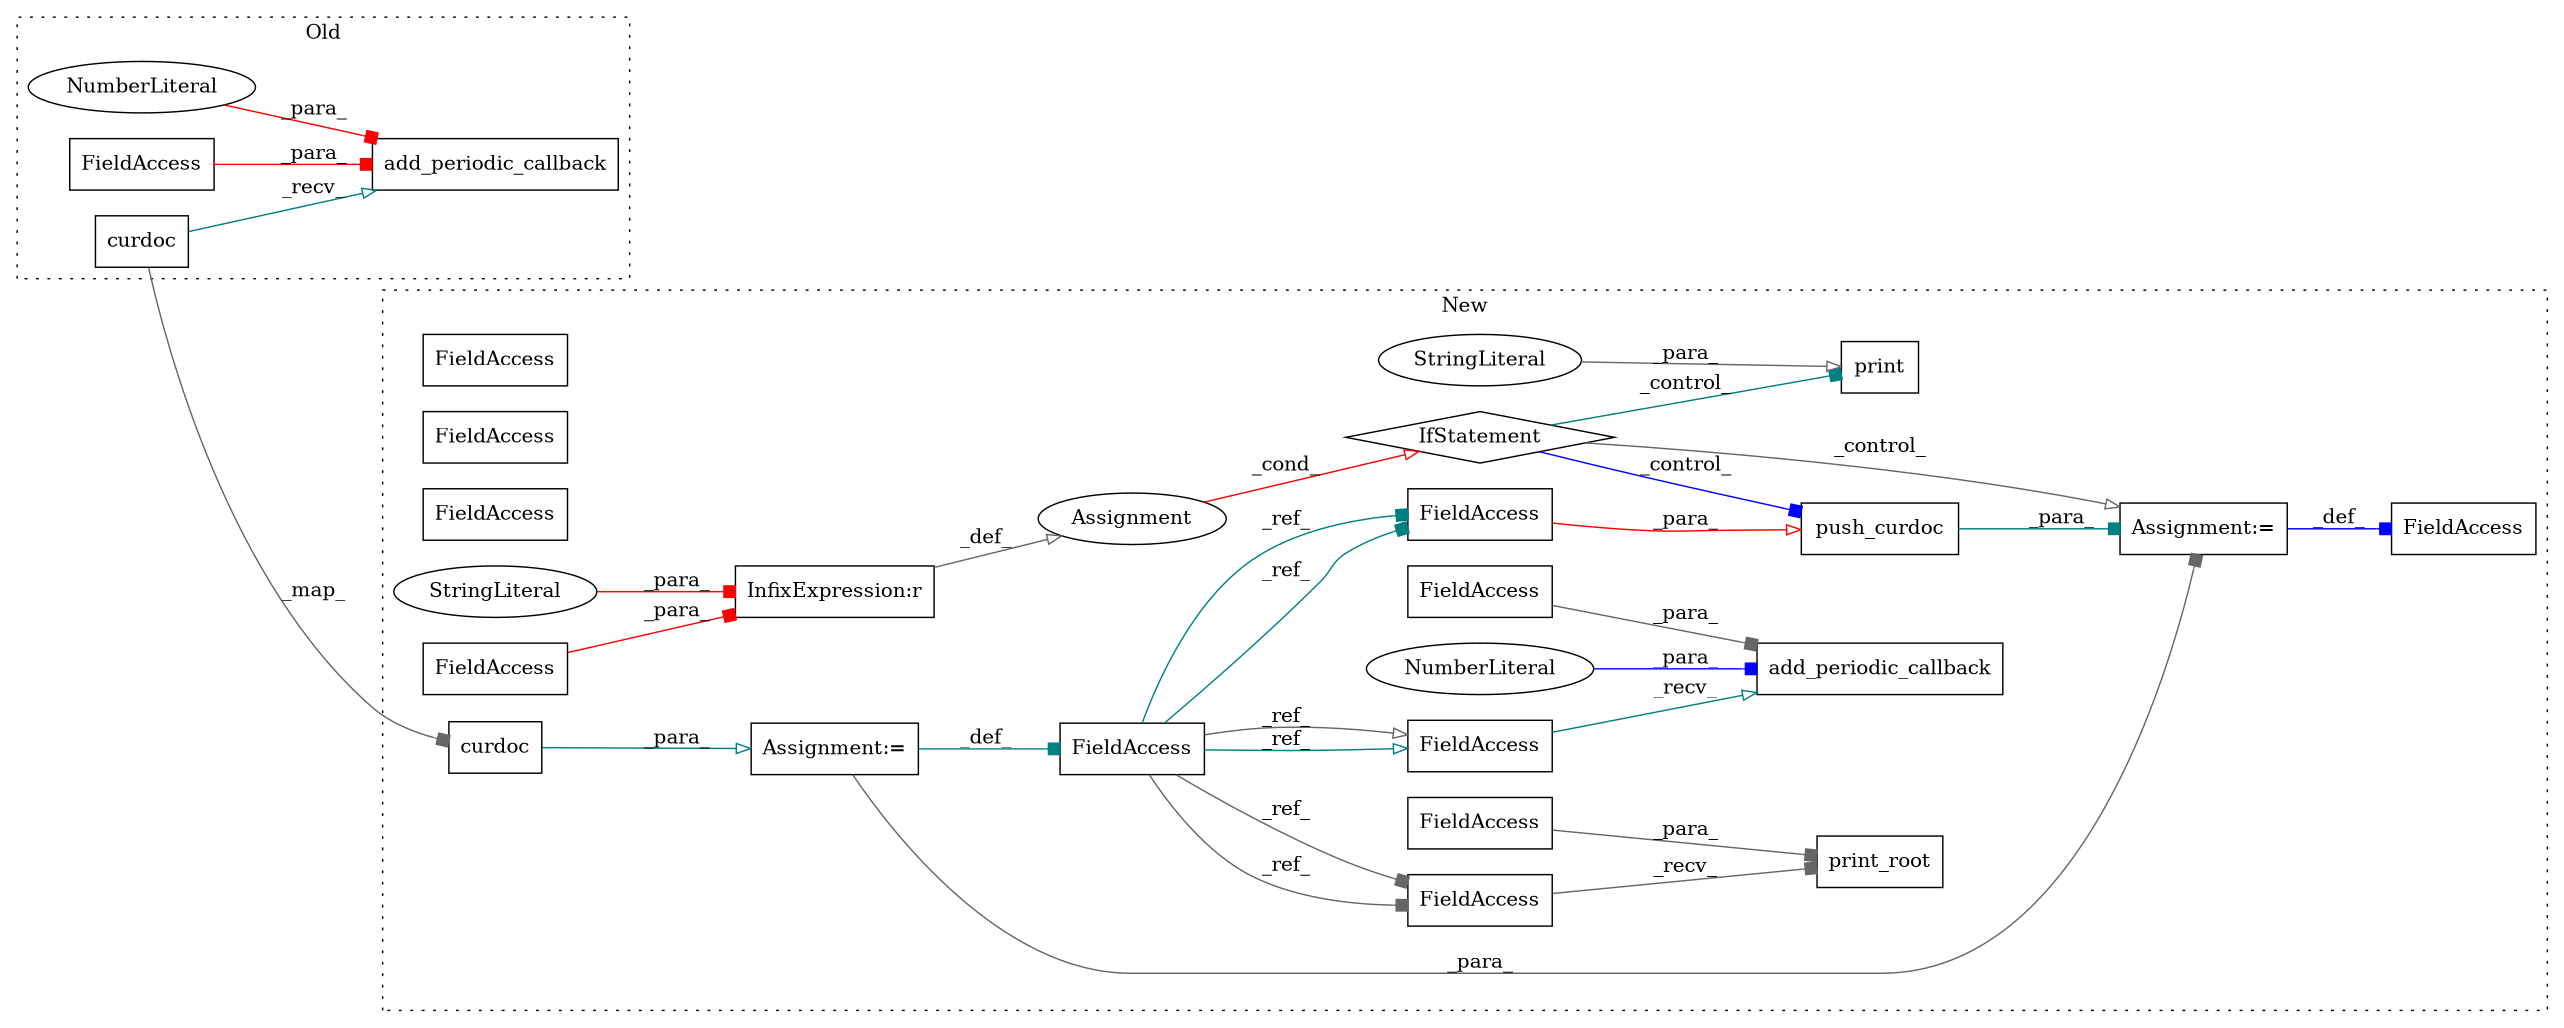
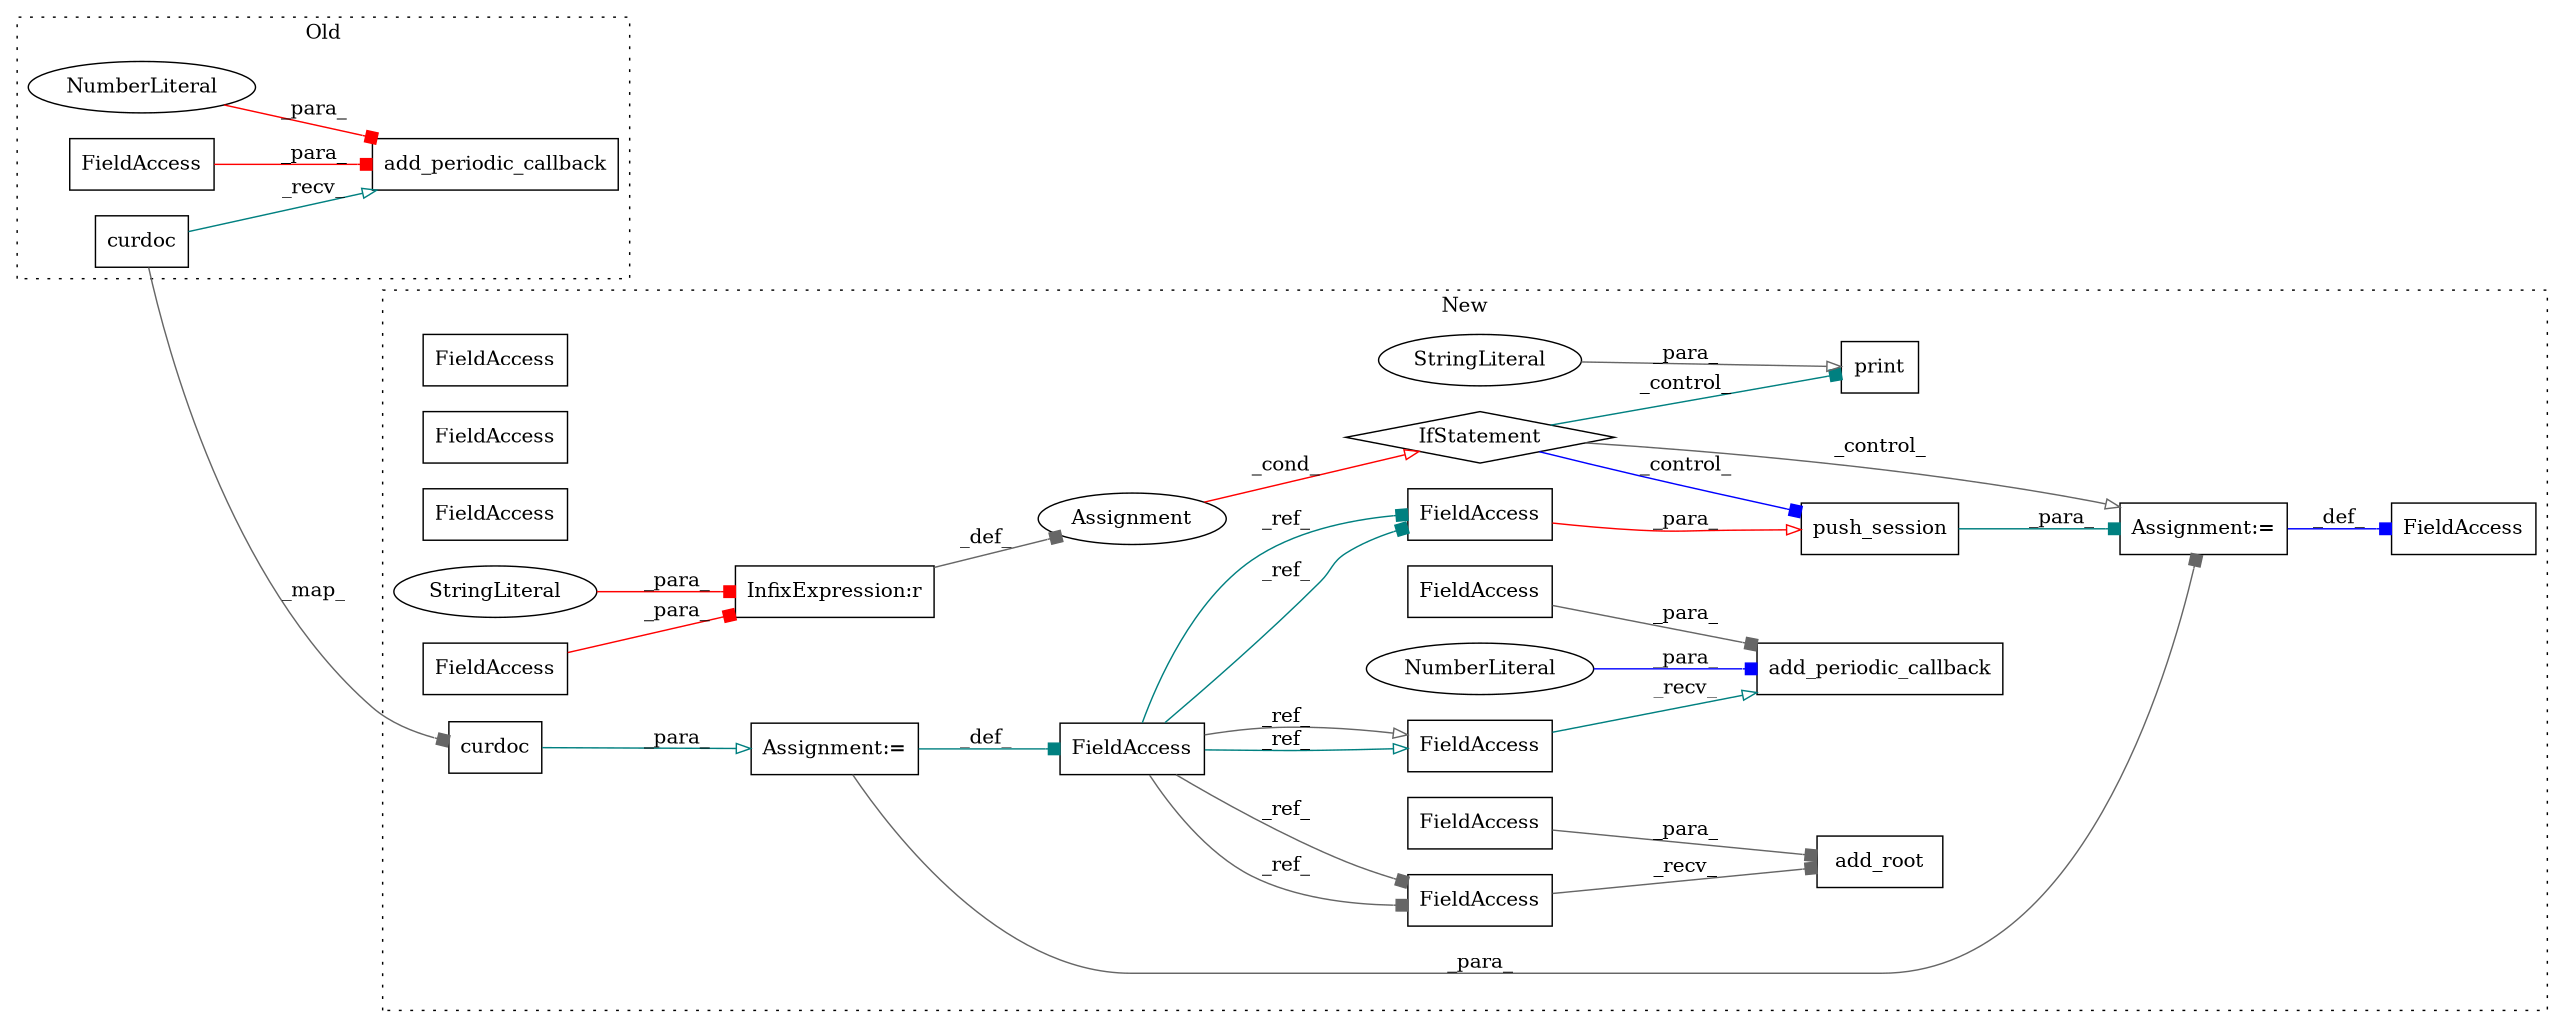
node "push_curdoc": label "push_curdoc" -> "push_session"
edge "InfixExpression:r" -> "Assignment": arrowhead onormal -> box
node "print_root": label "print_root" -> "add_root"
